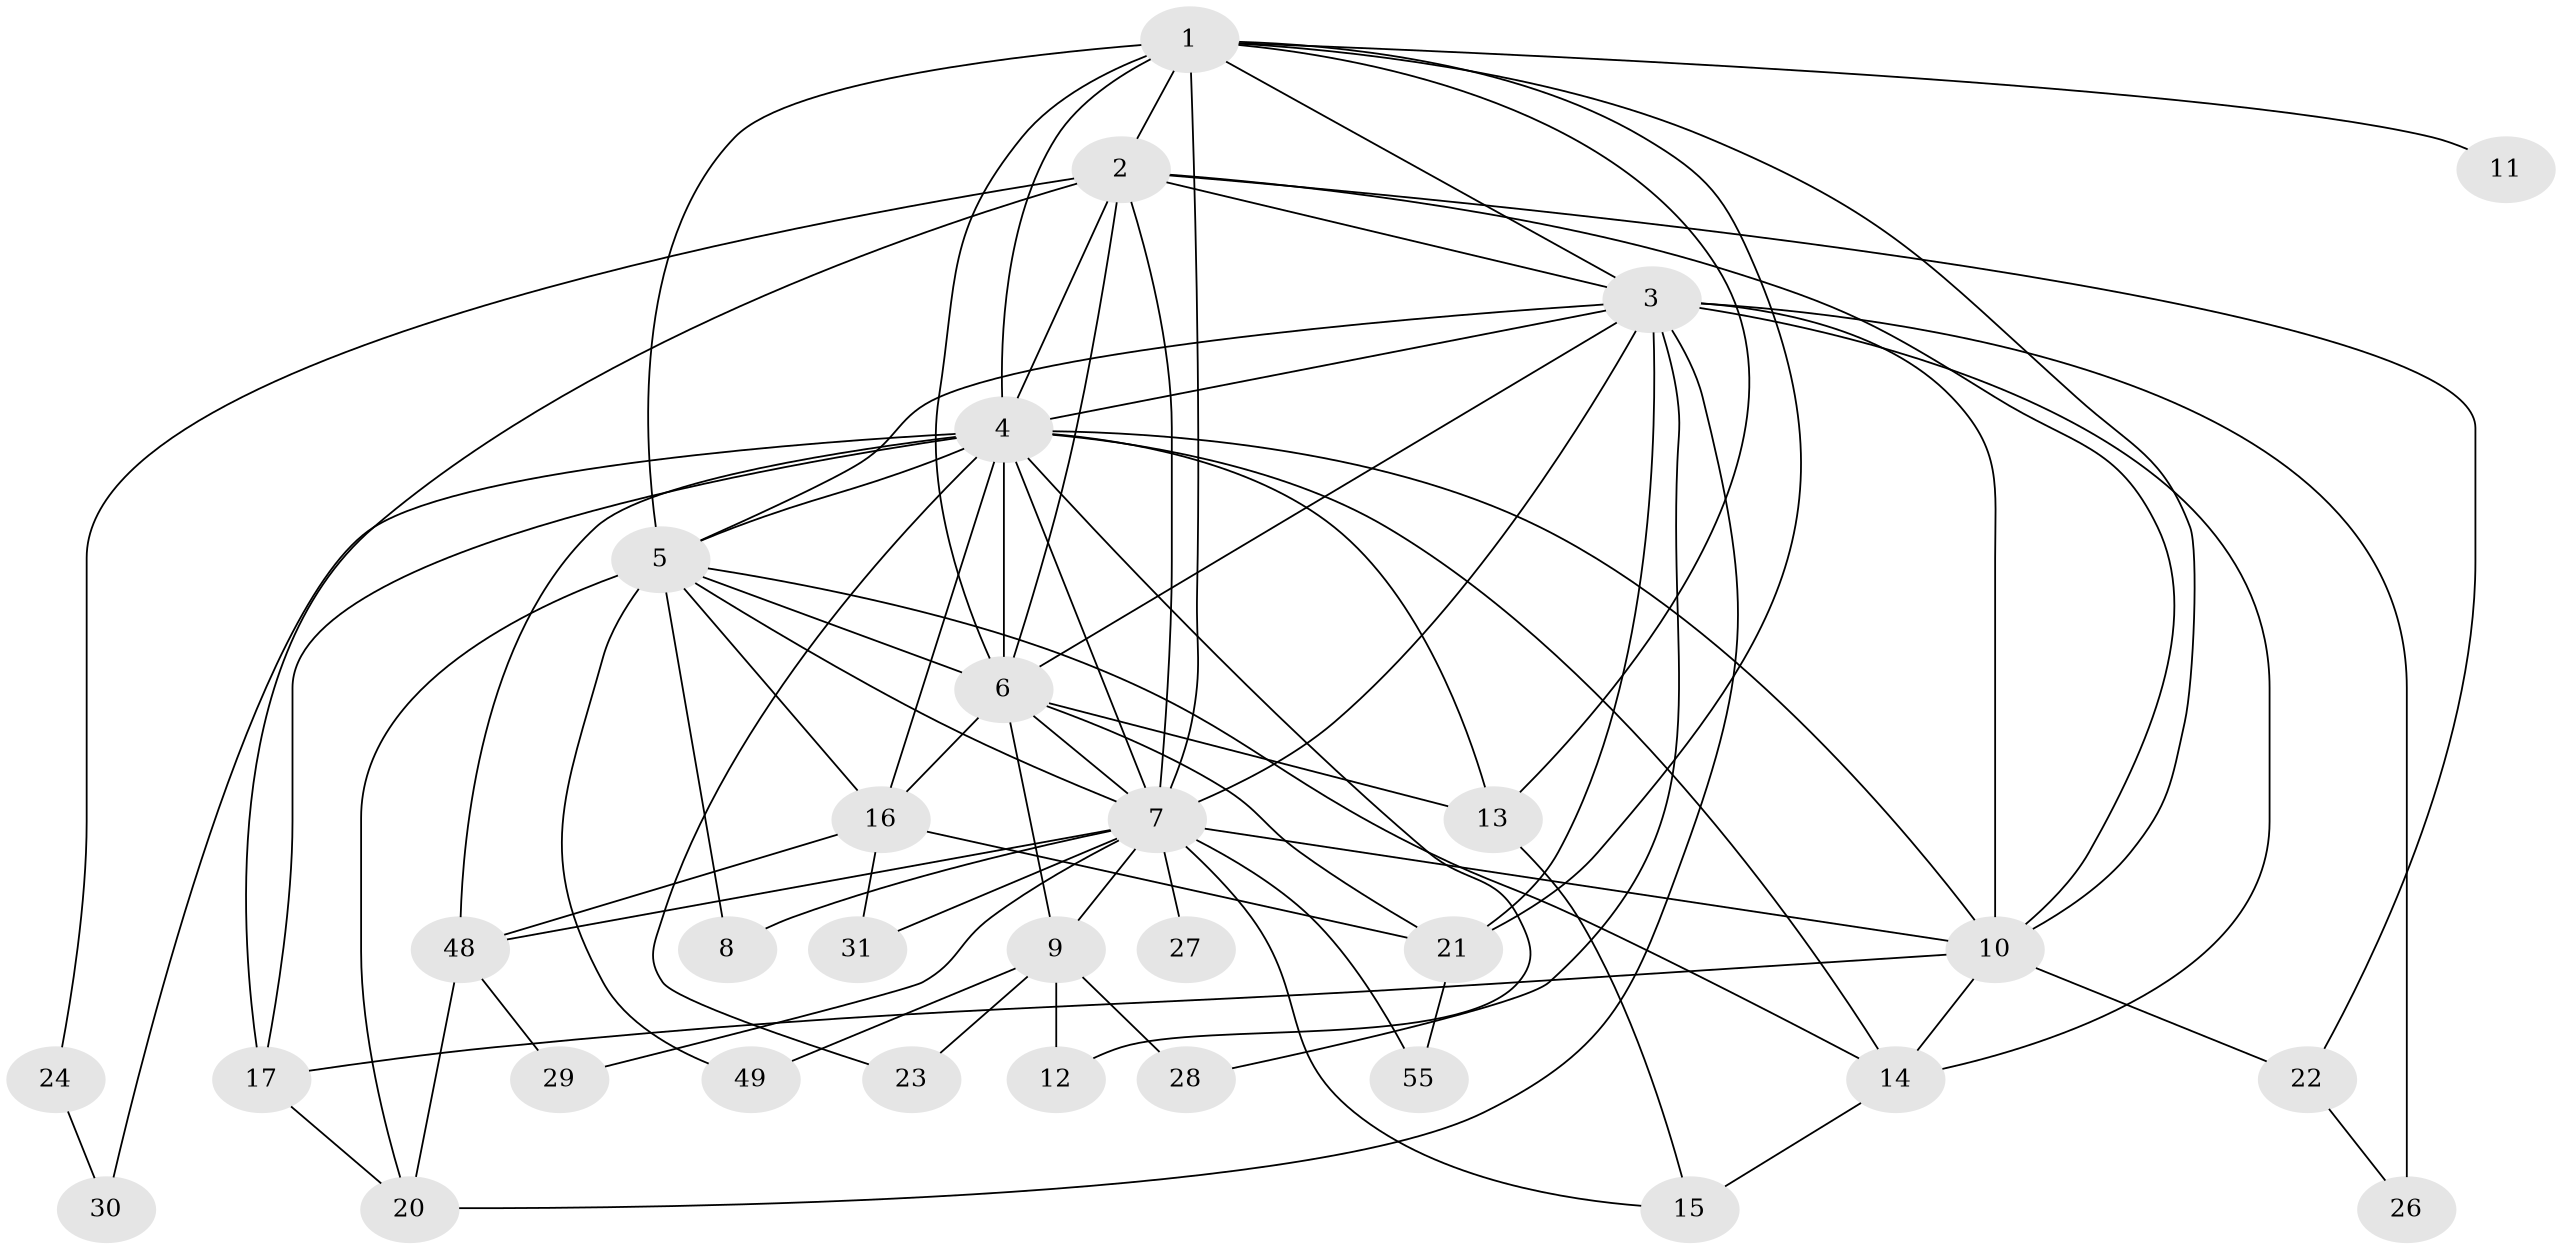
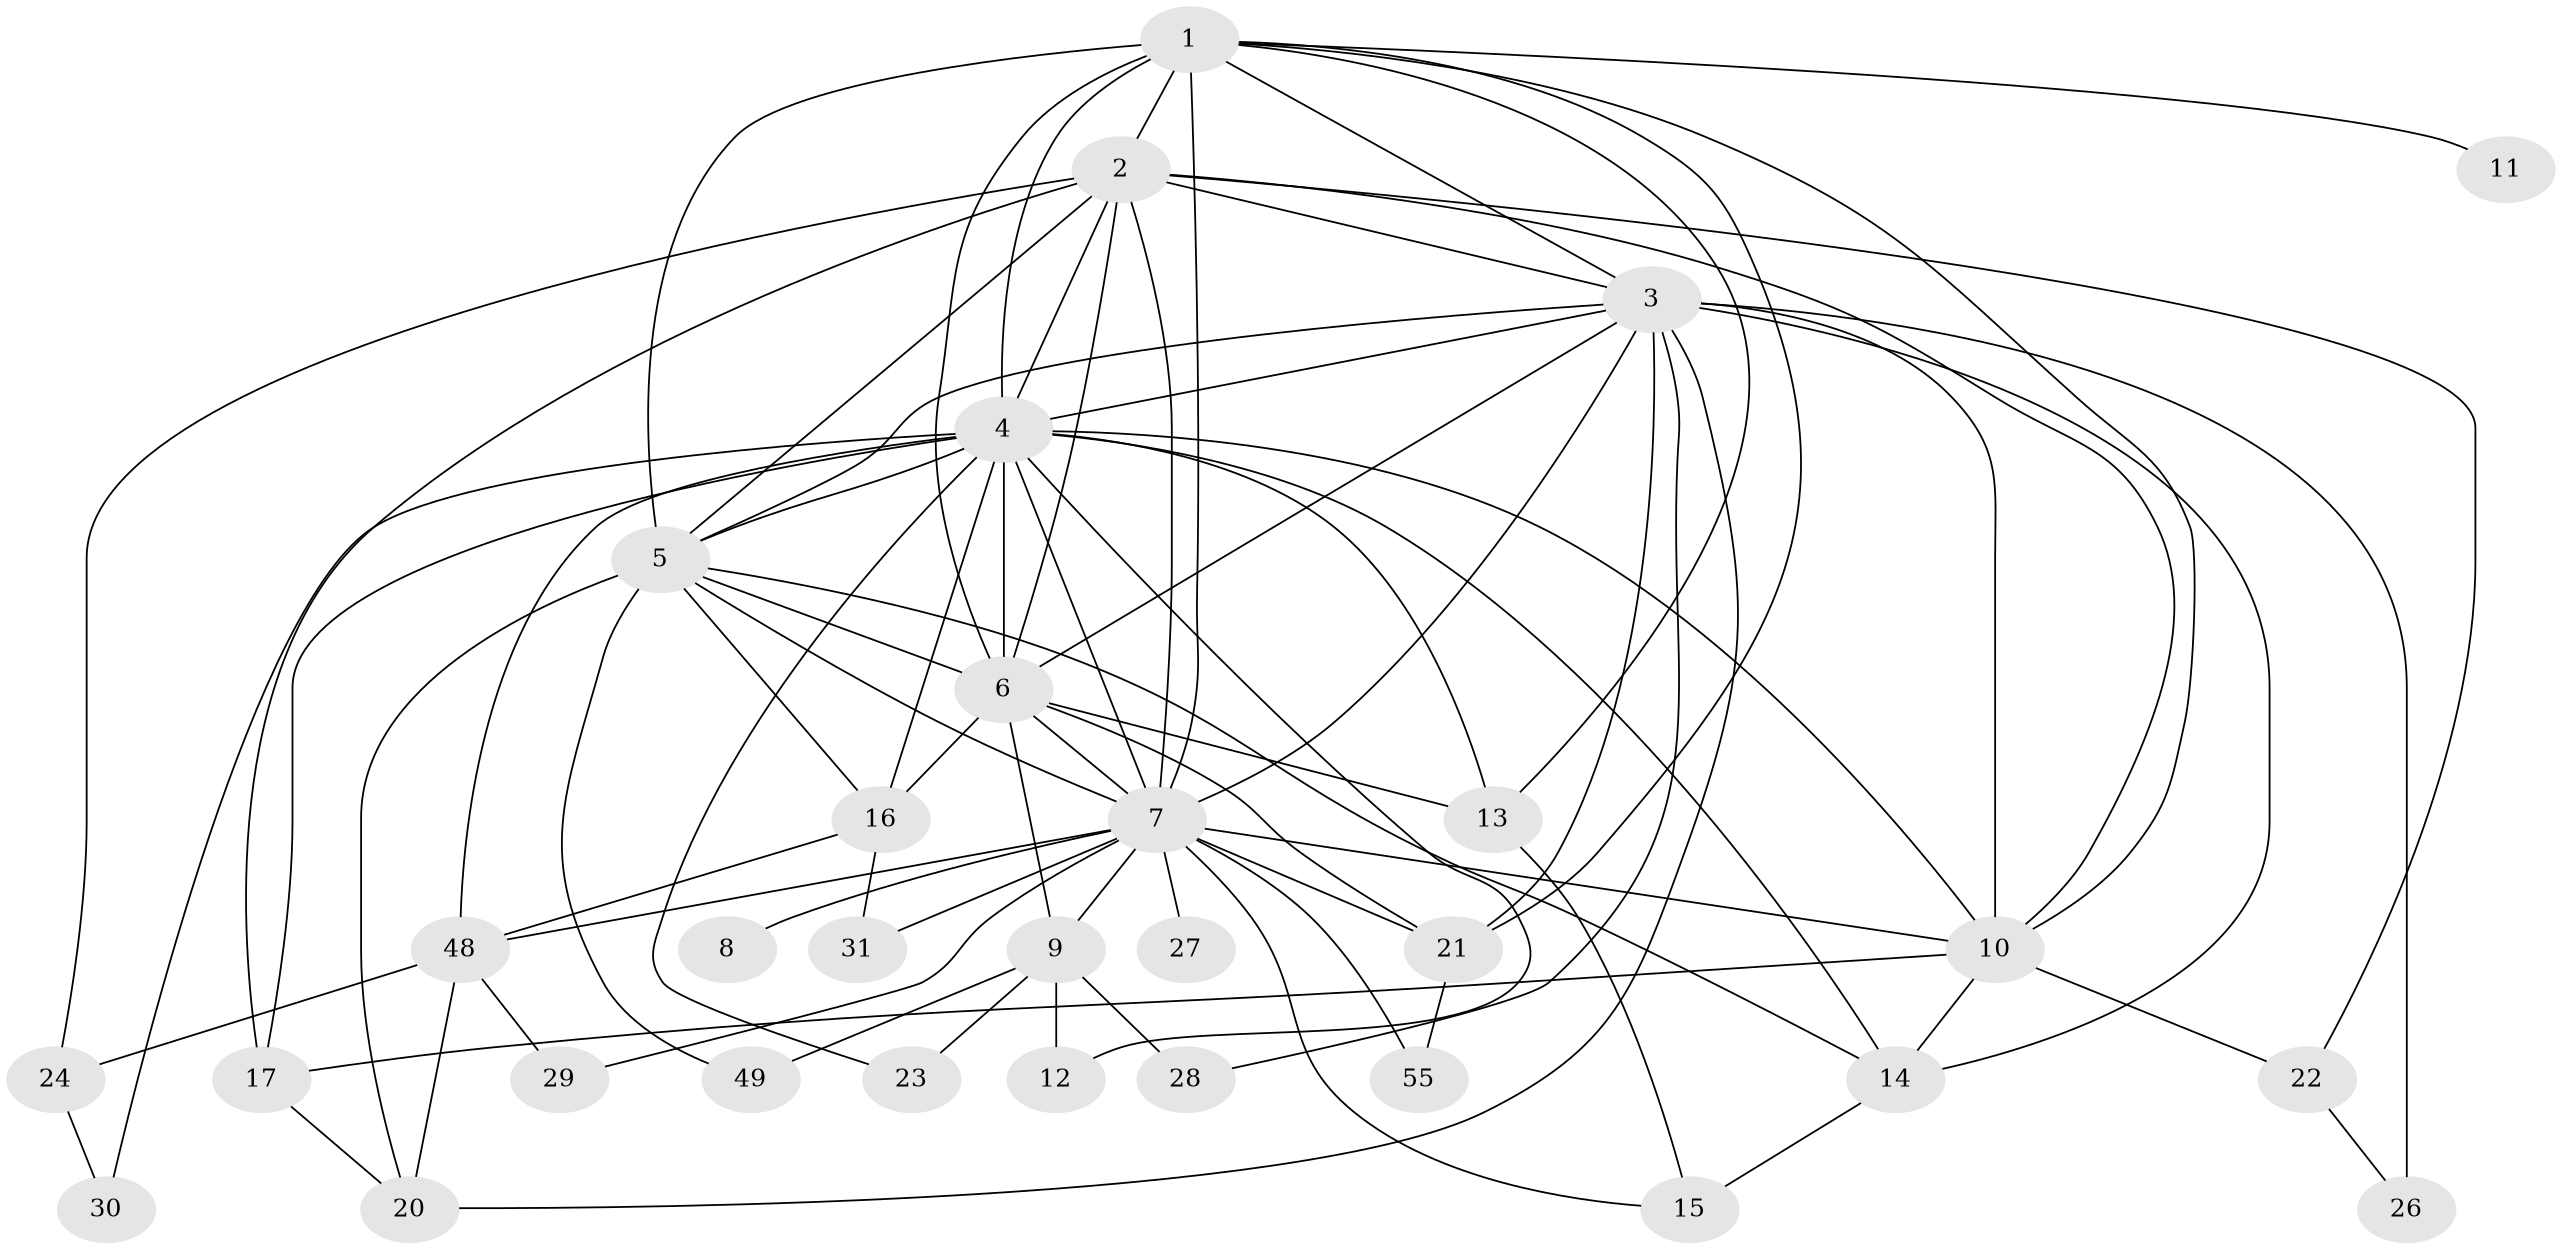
edge "5" -- "8": now "5" -- "2"
edge "16" -- "21": now "7" -- "21"
edge "48" -- "24": added
